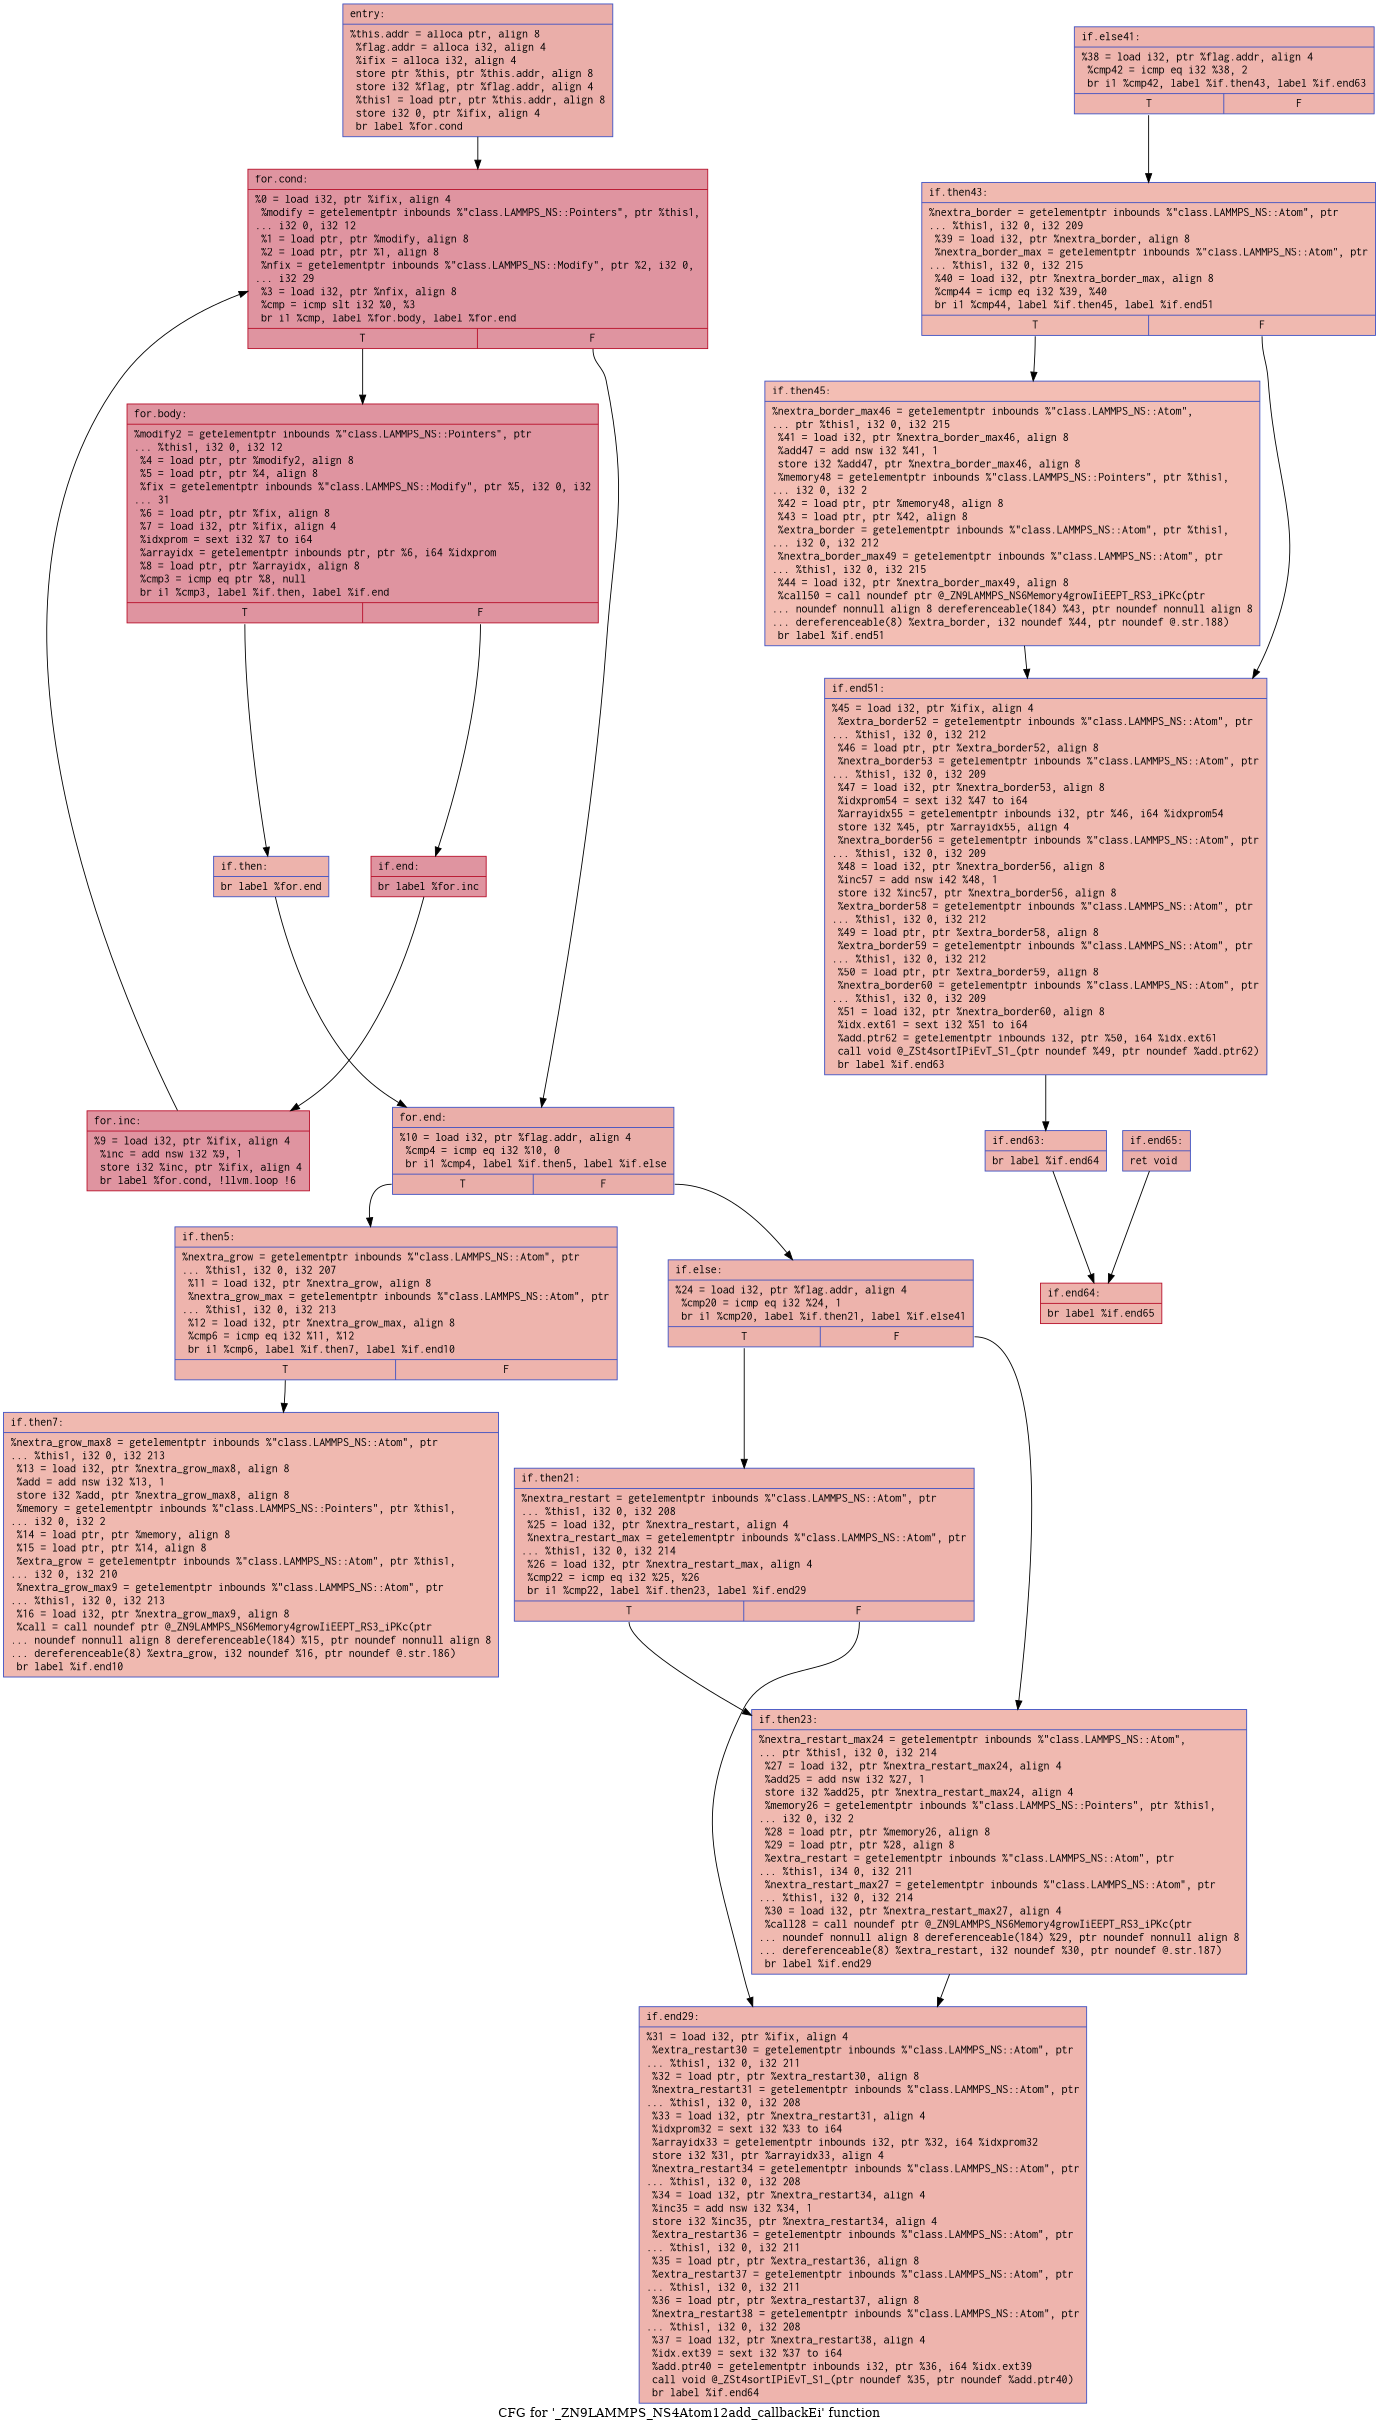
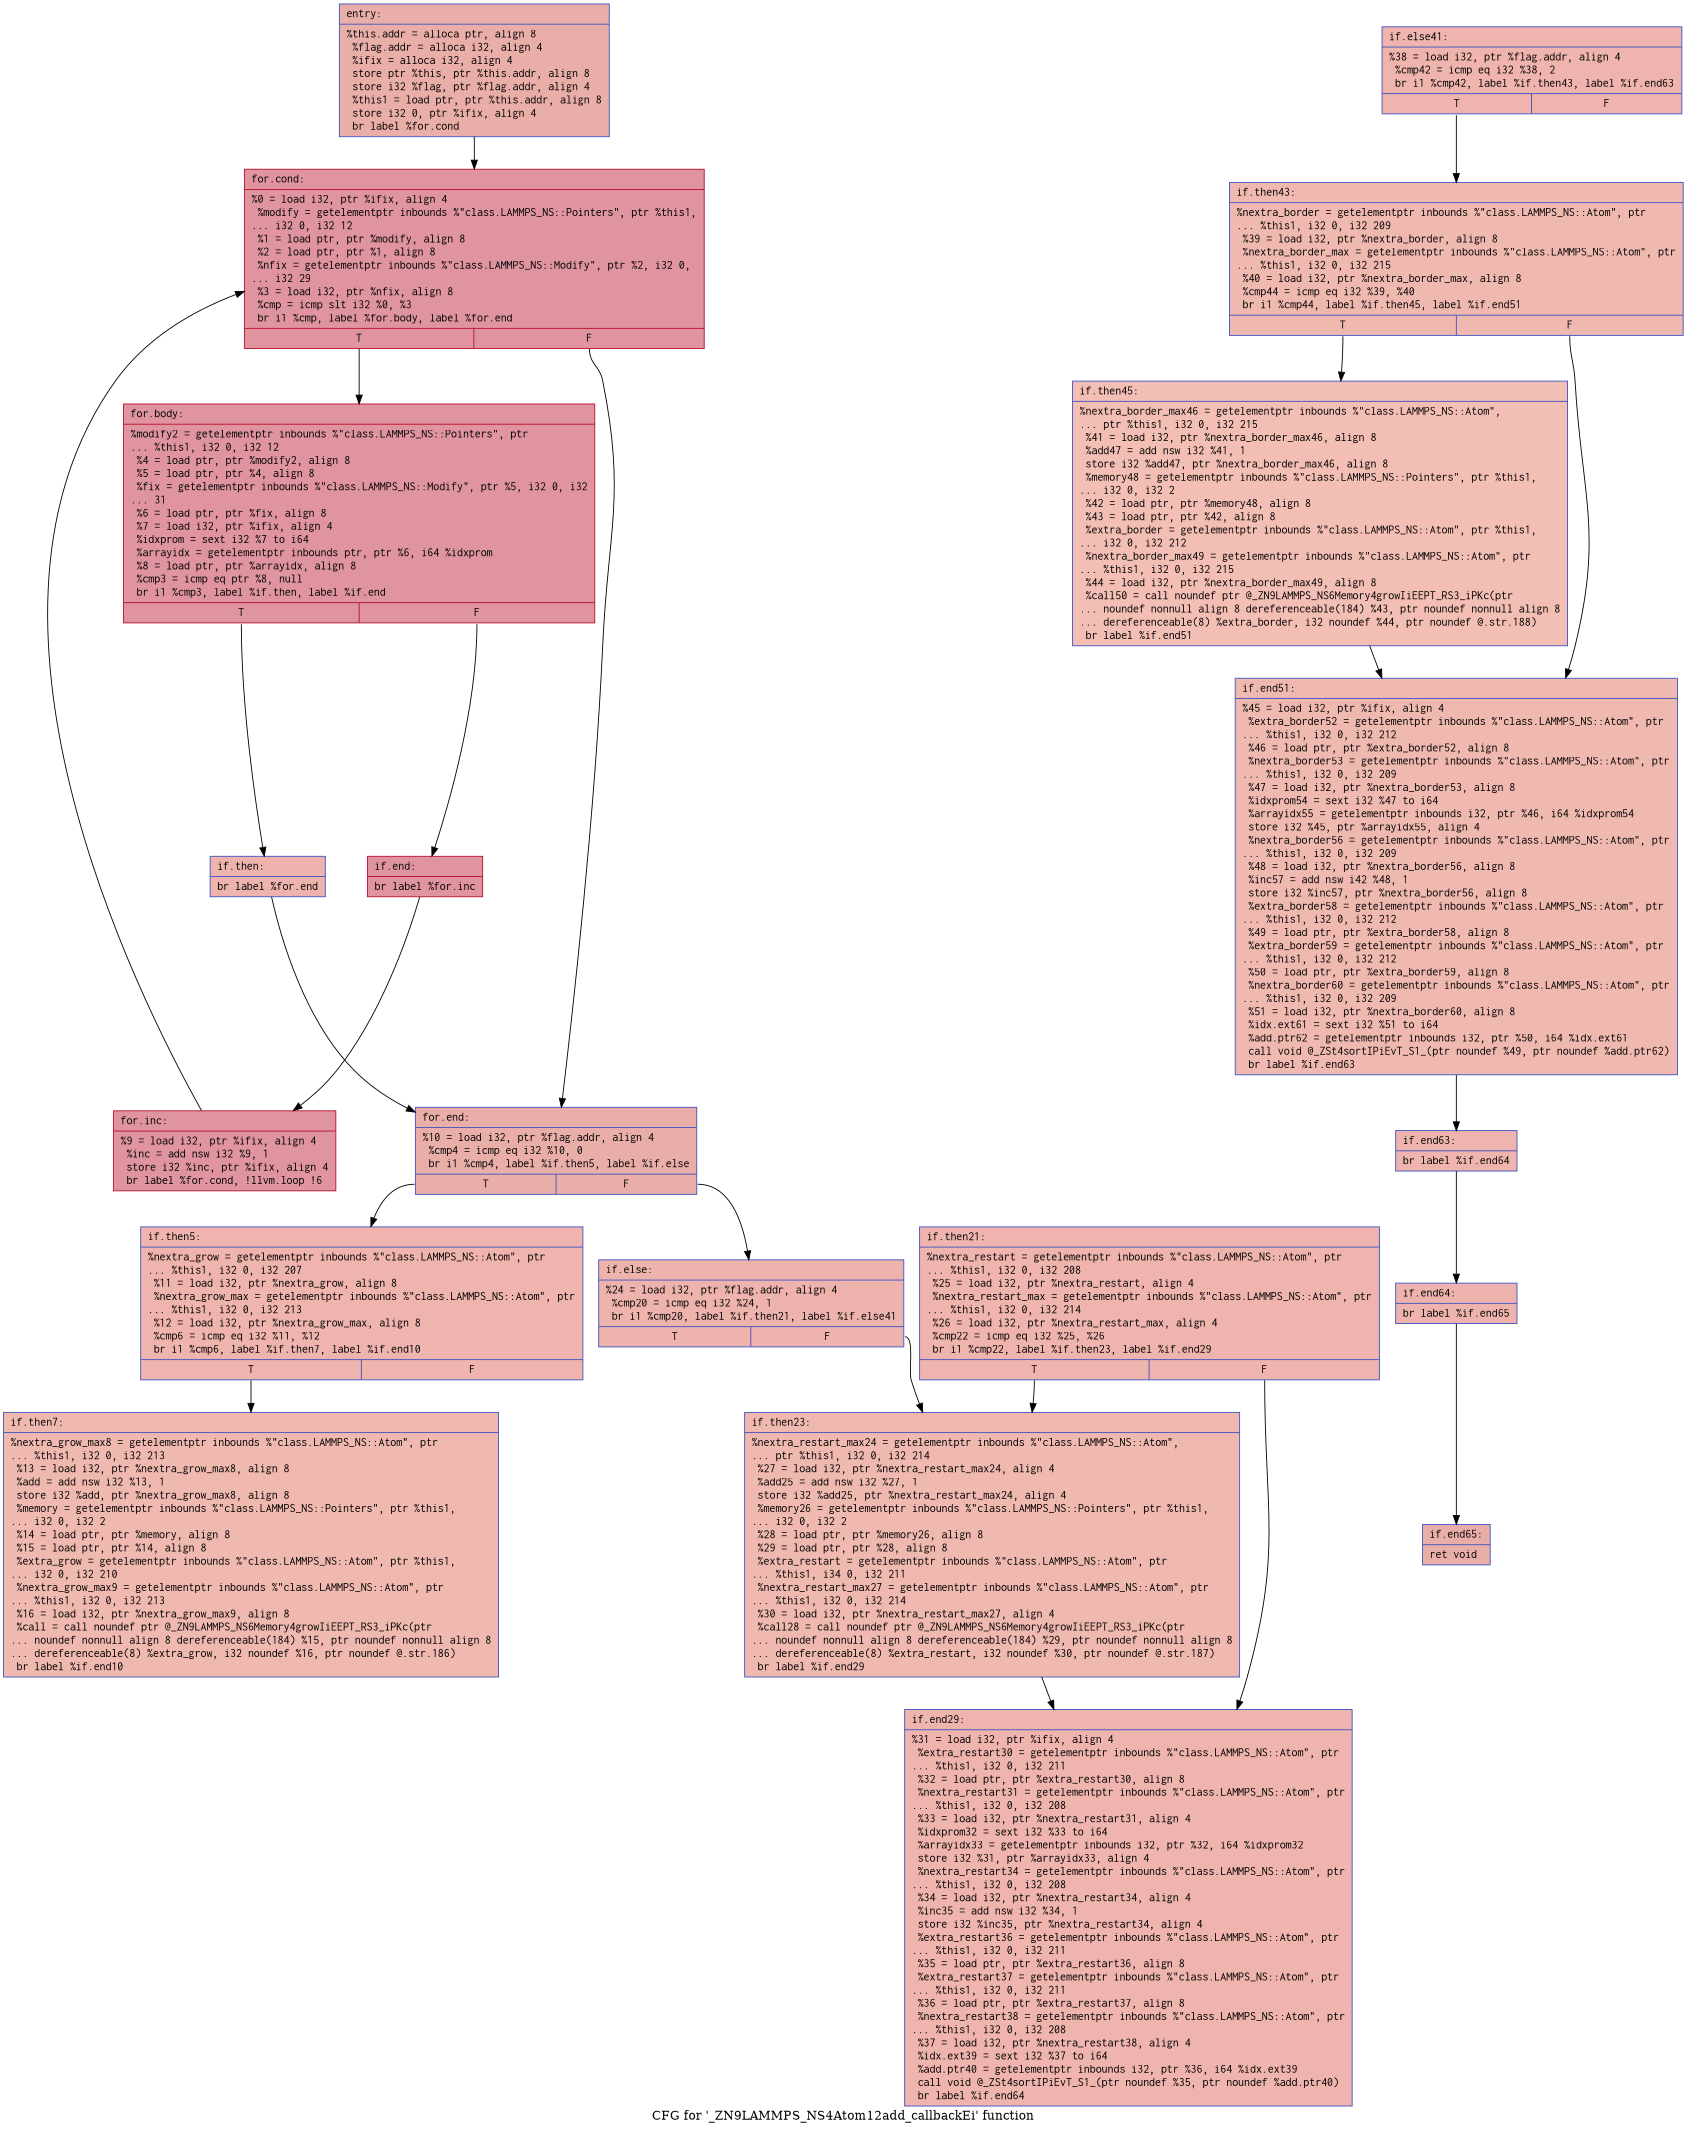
edge "if.end65:" -> "if.end64:": reversed
node "if.end64:": color #b70d28ff -> #3d50c3ff
edge "if.else:" -> "if.then21:": removed
